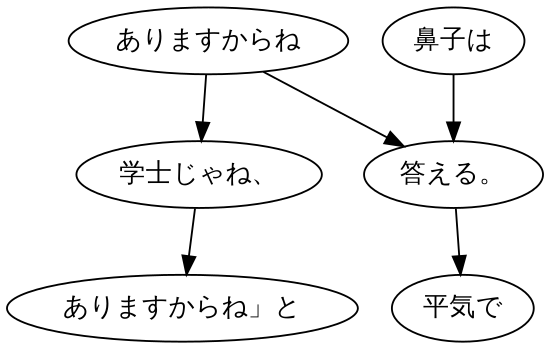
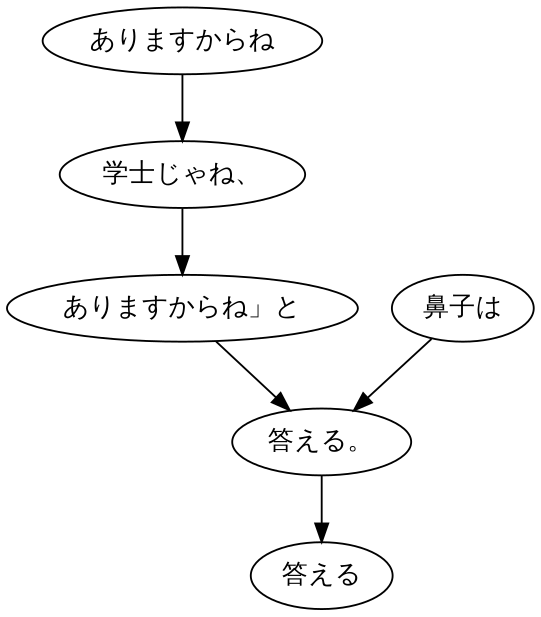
edge "ありますからね" -> "答える。": now "ありますからね」と" -> "答える。"
node "平気で": label "平気で" -> "答える"
